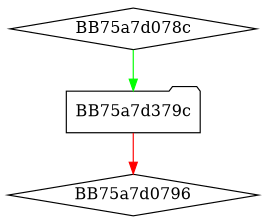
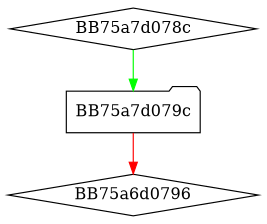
node "BB75a7d379c": label "BB75a7d379c" -> "BB75a7d079c"
node "BB75a7d0796": label "BB75a7d0796" -> "BB75a6d0796"
